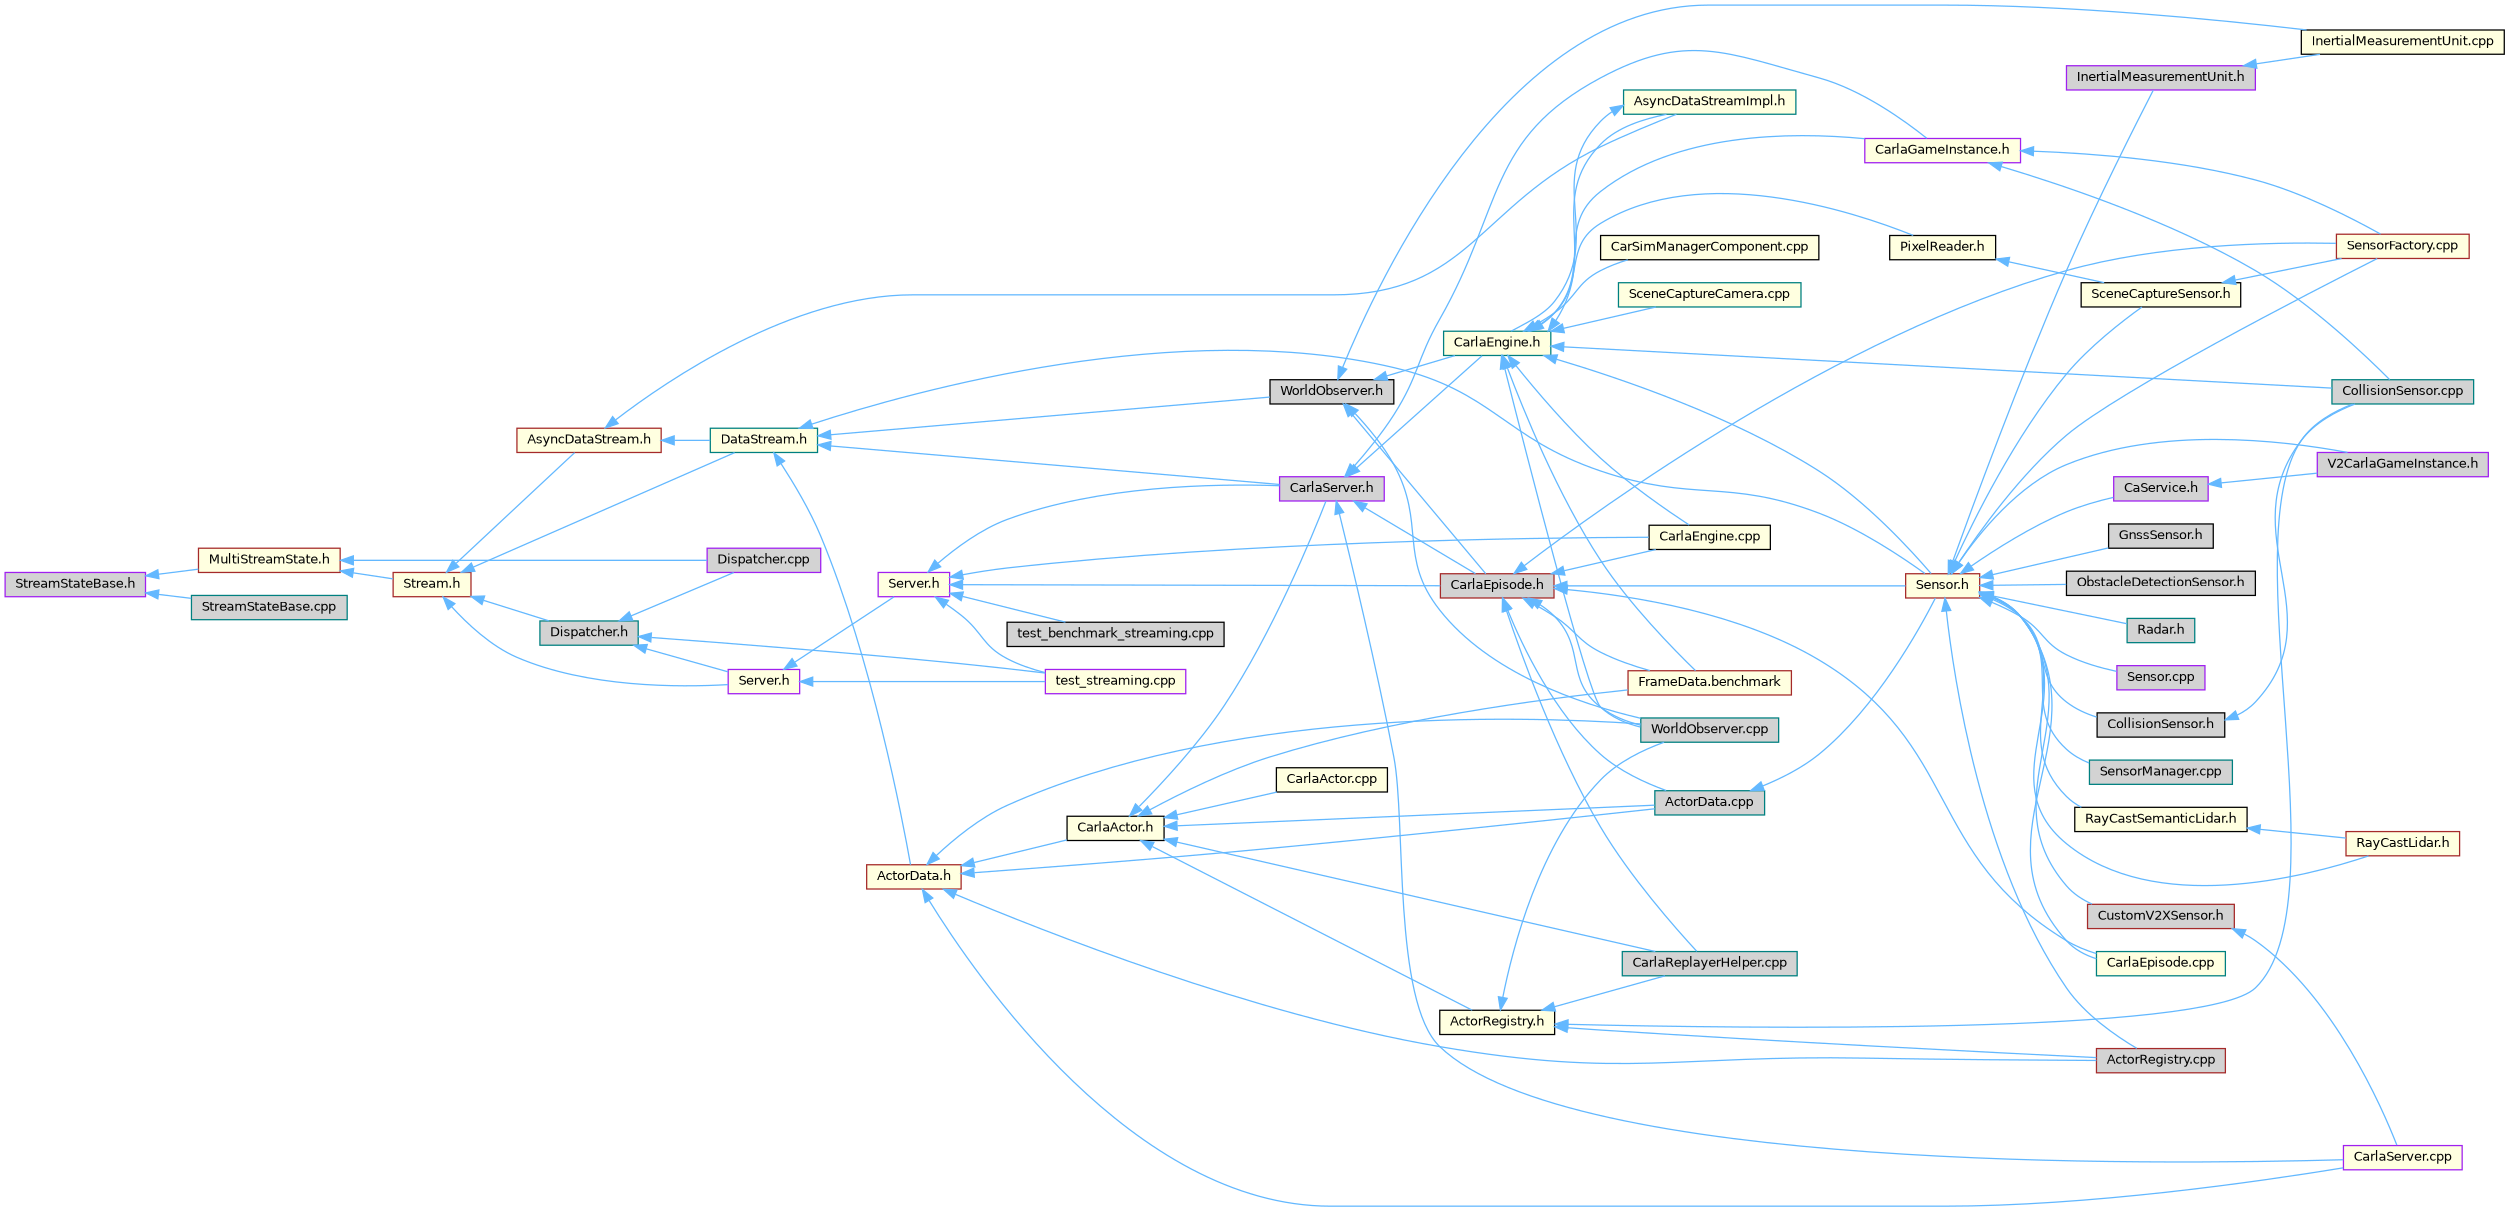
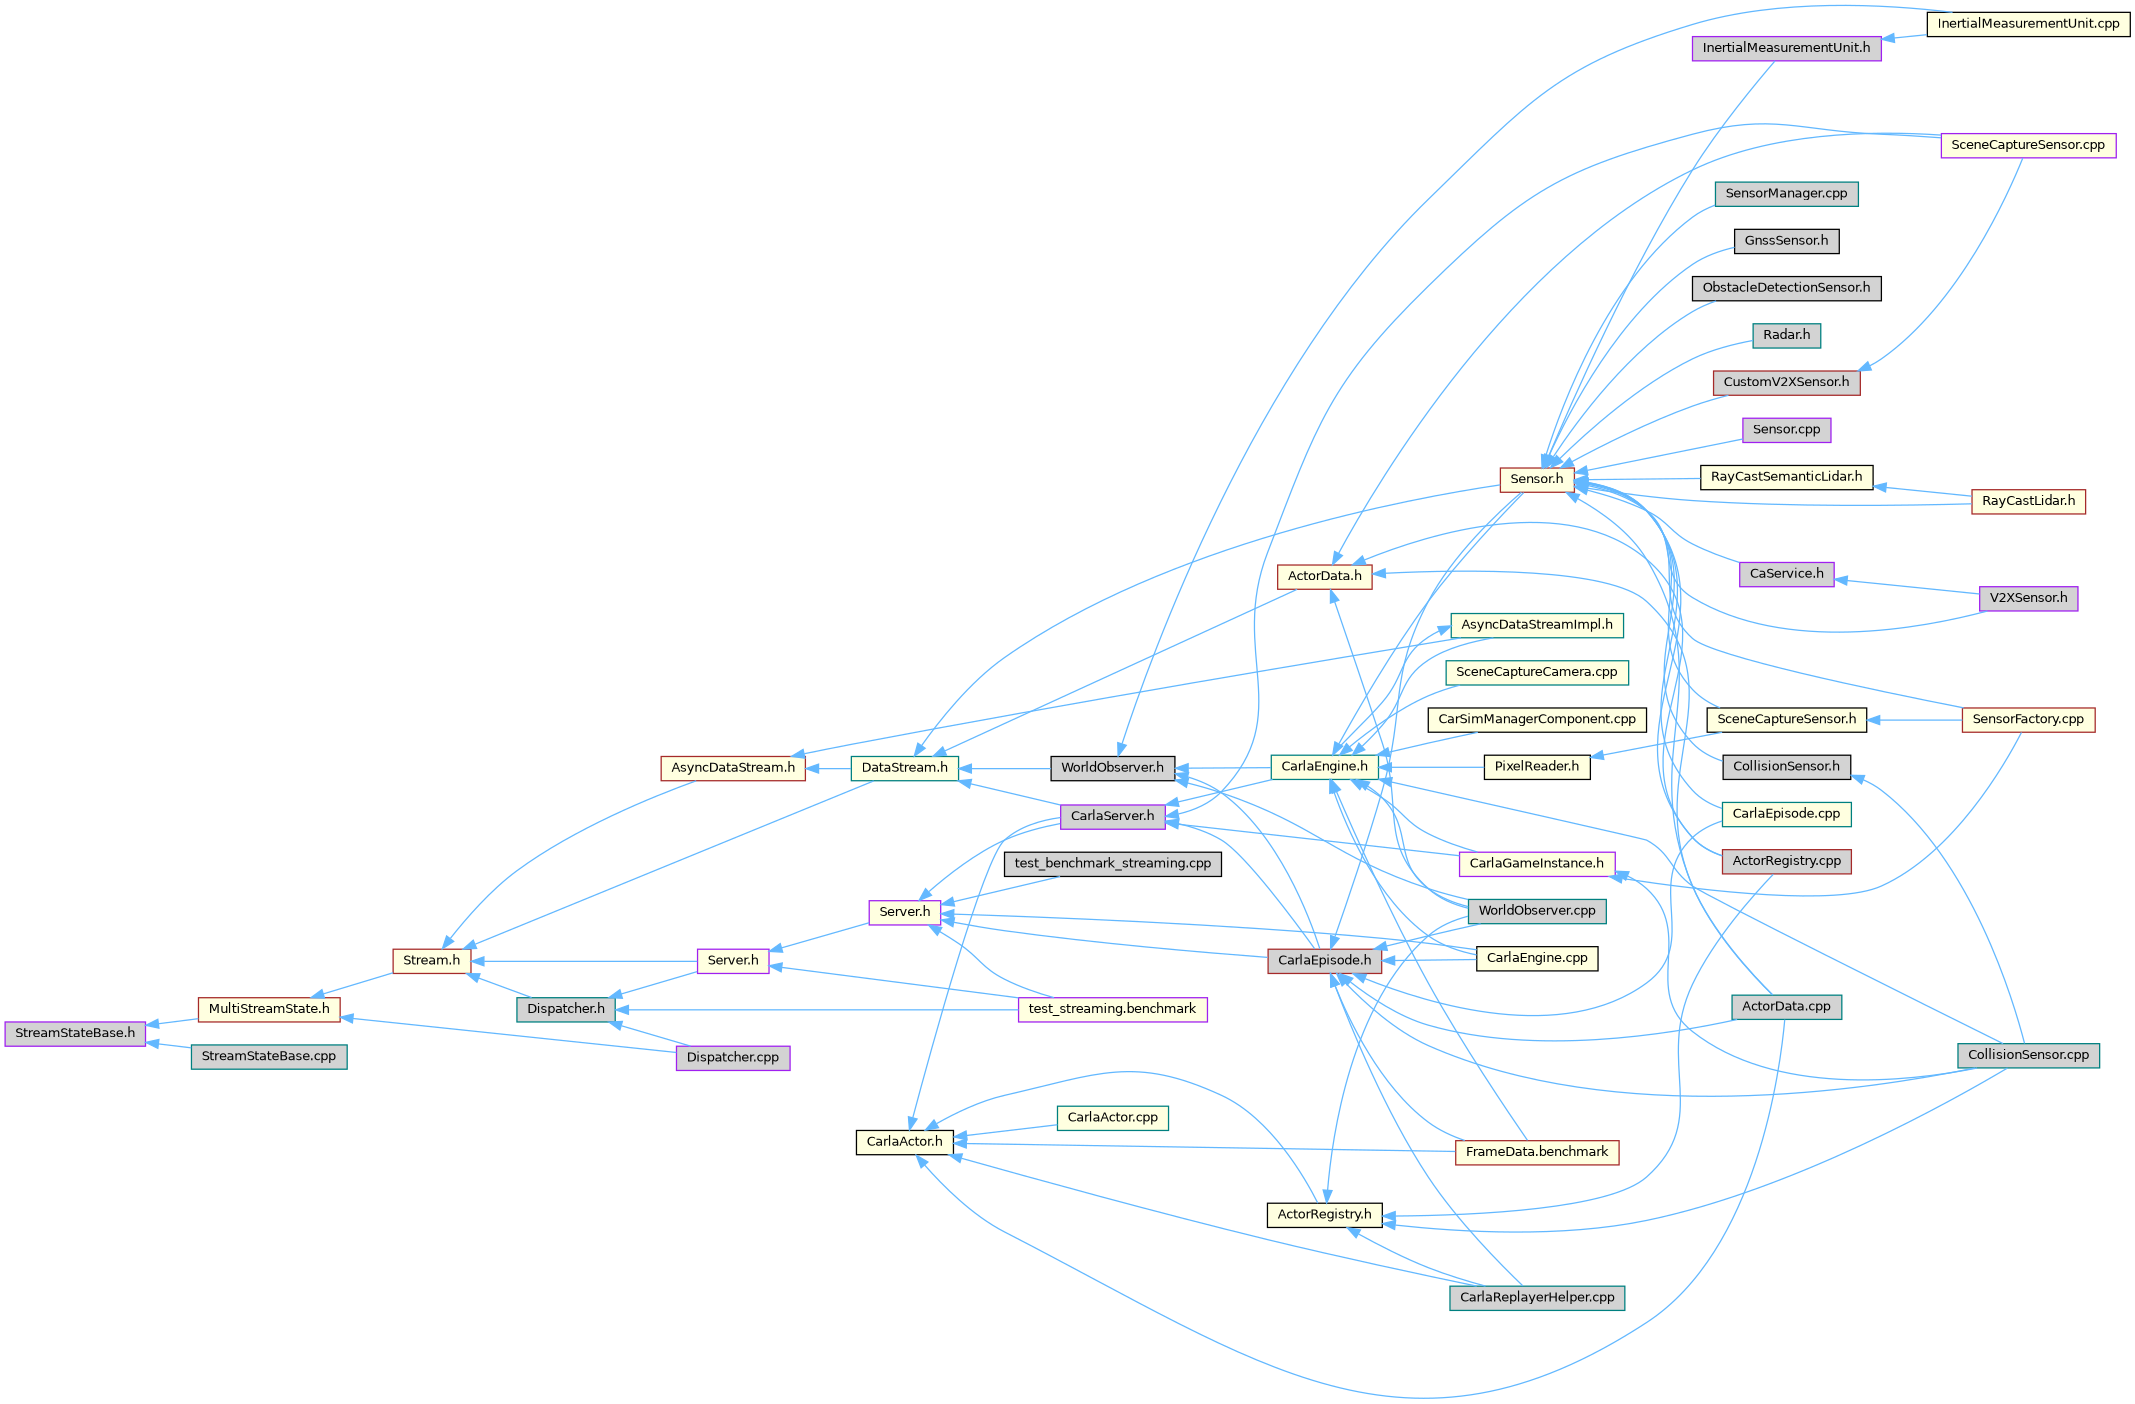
edge "SensorFactory.cpp" -> "CarlaEpisode.h": now "CollisionSensor.cpp" -> "CarlaEpisode.h"
node "V2CarlaGameInstance.h": label "V2CarlaGameInstance.h" -> "V2XSensor.h"
node "test_streaming.cpp": label "test_streaming.cpp" -> "test_streaming.benchmark"
edge "Sensor.h" -> "ActorData.cpp": reversed
node "CarlaActor.cpp": color black -> teal
edge "CarlaActor.h" -> "ActorData.h": removed
node "CarlaServer.cpp": label "CarlaServer.cpp" -> "SceneCaptureSensor.cpp"
